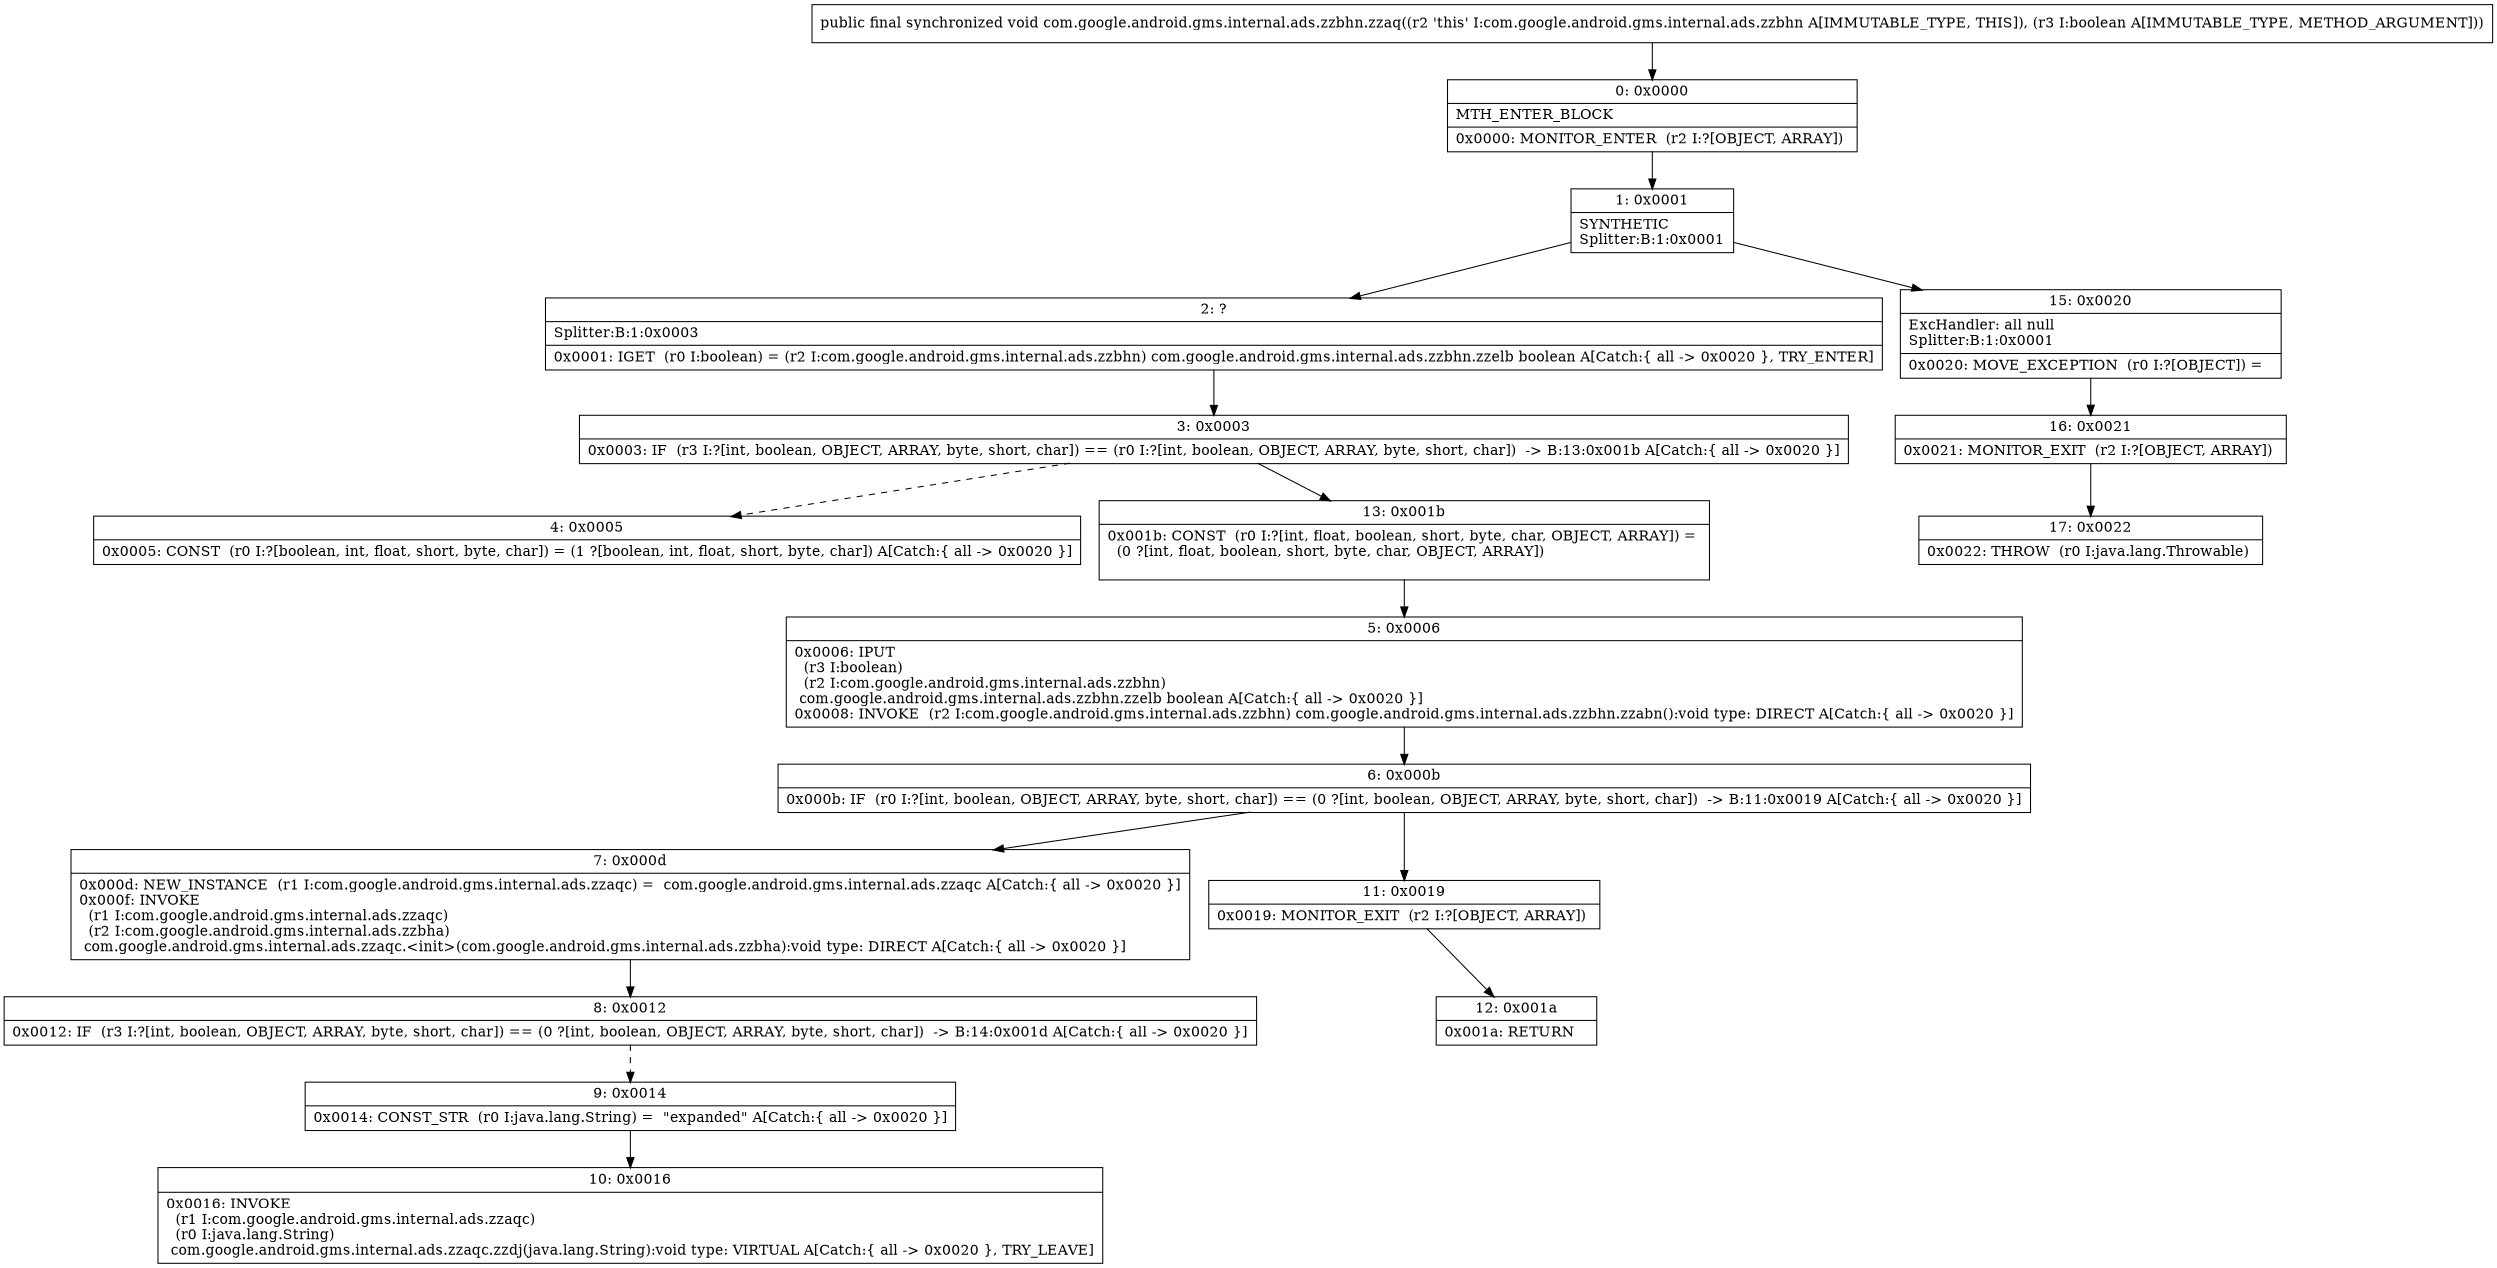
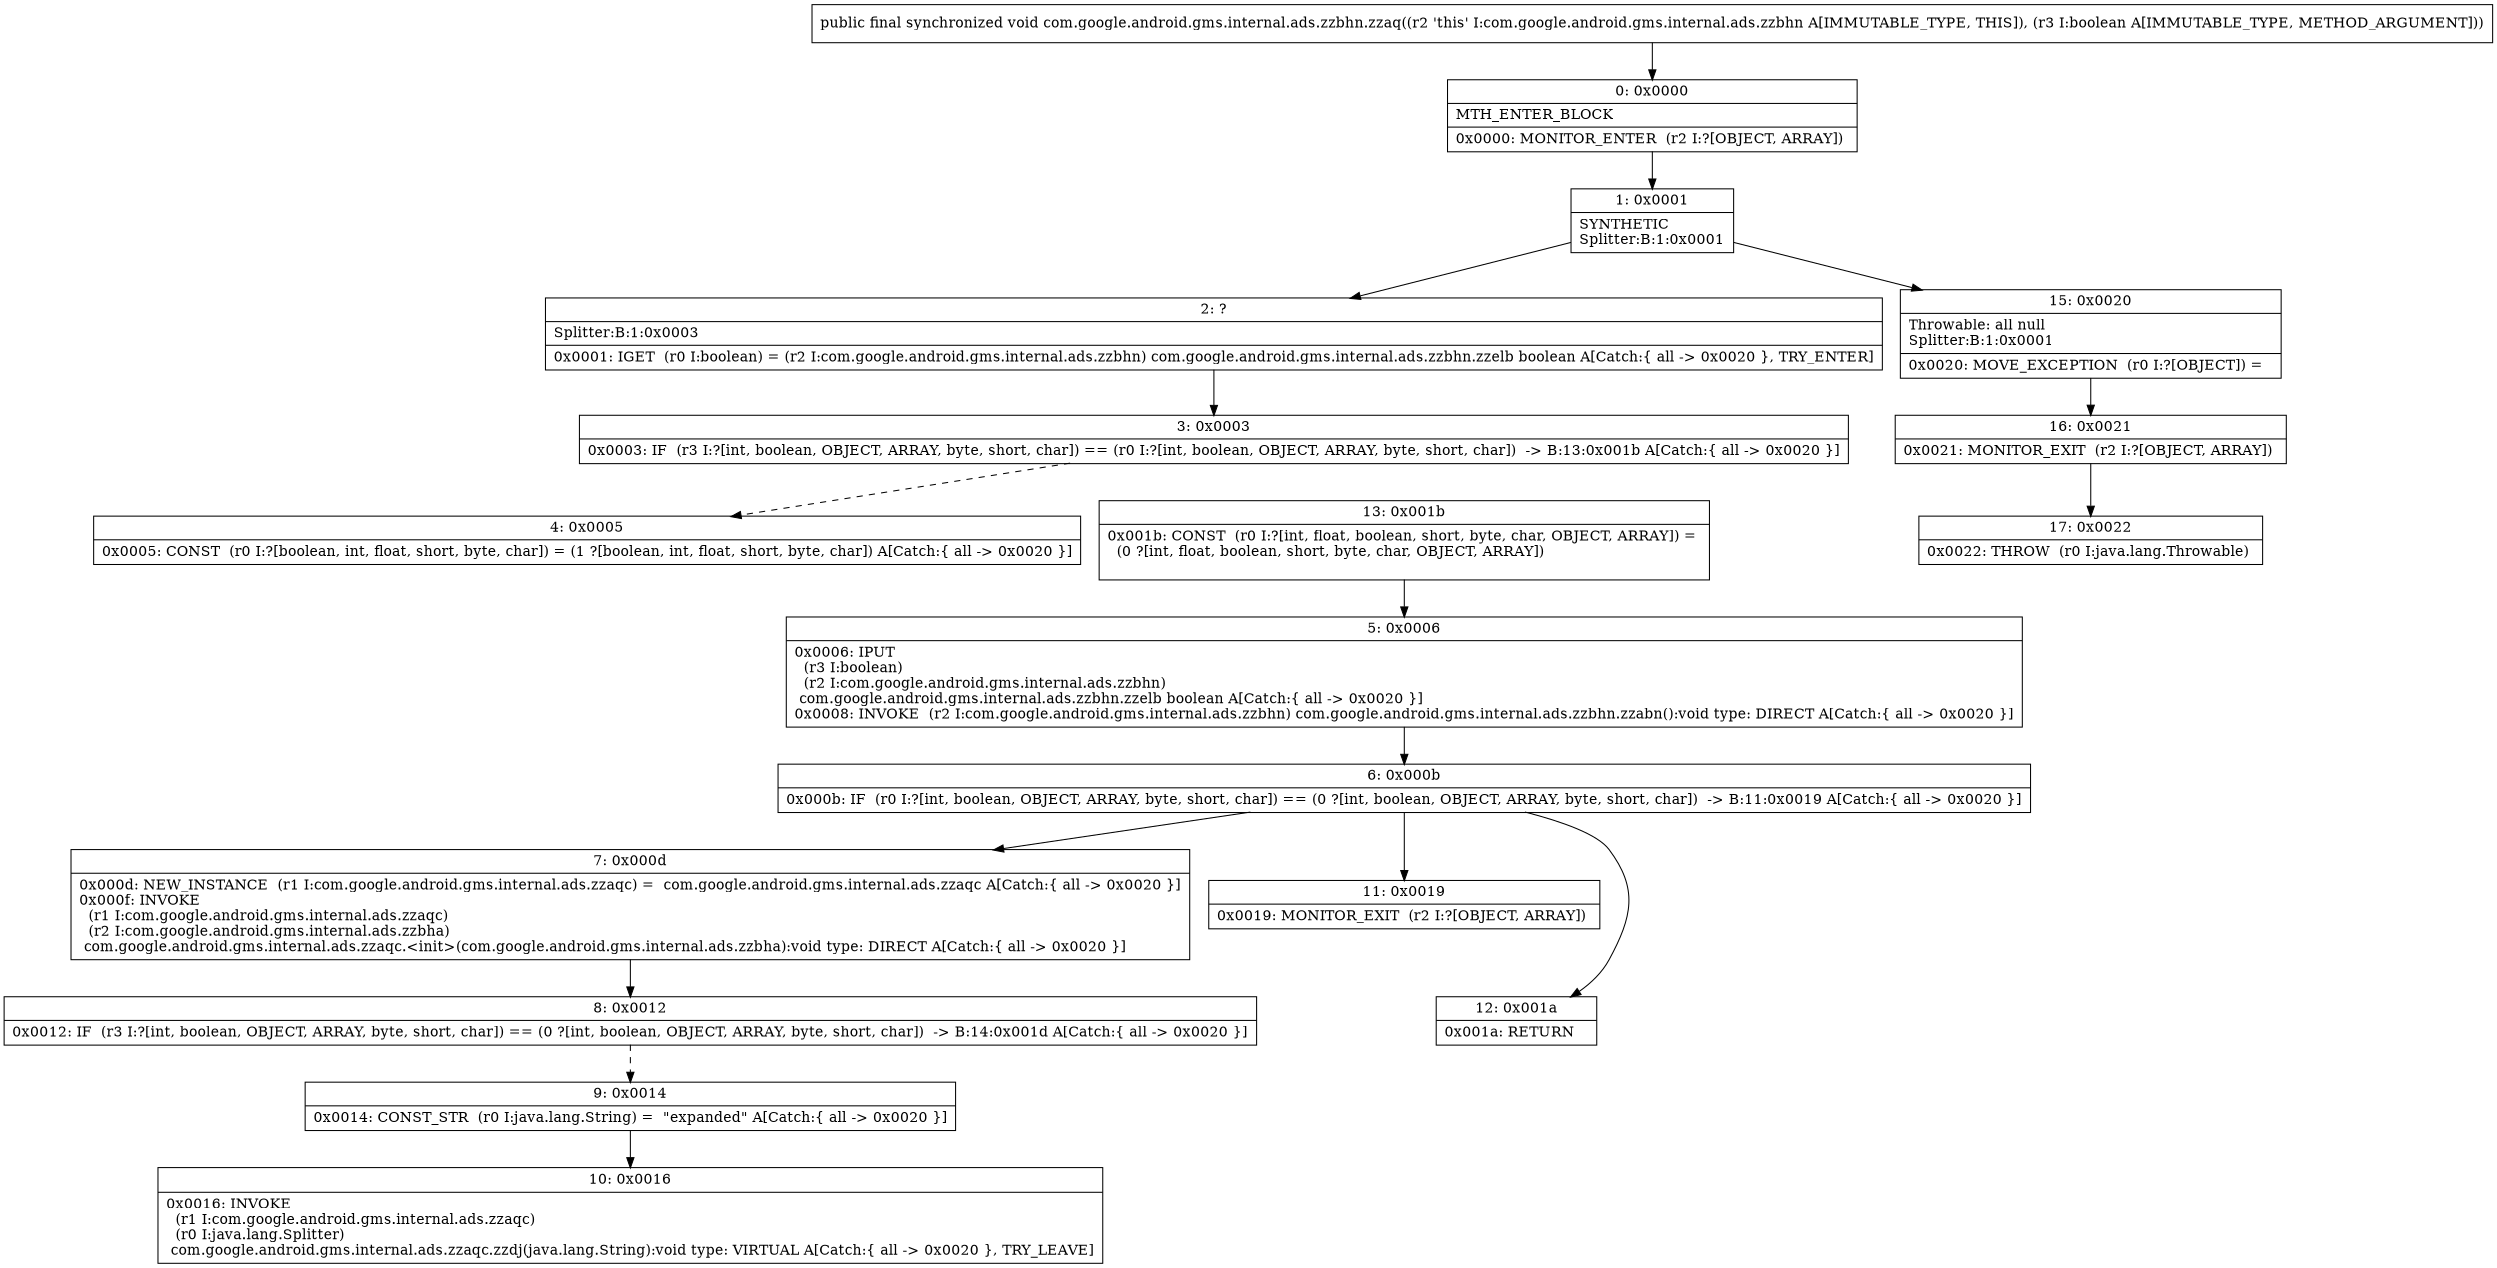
node "15: 0x0020": text "ExcHandler: all null" -> "Throwable: all null"
edge "3: 0x0003" -> "13: 0x001b": removed
edge "11: 0x0019" -> "12: 0x001a": now "6: 0x000b" -> "12: 0x001a"
node "10: 0x0016": text "(r0 I:java.lang.String)" -> "(r0 I:java.lang.Splitter)"
